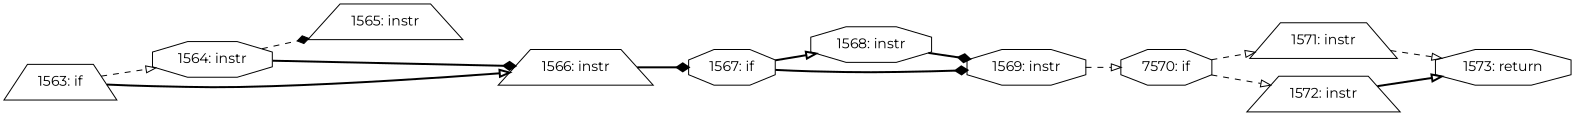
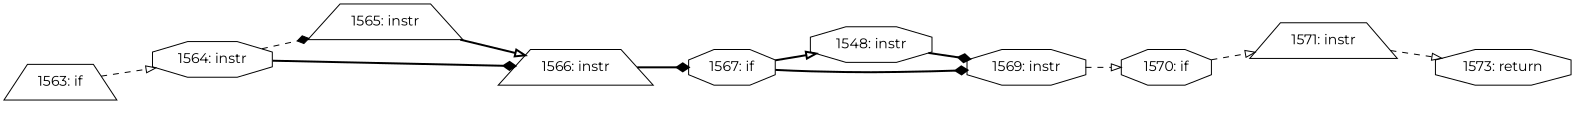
node "1568: instr": label "1568: instr" -> "1548: instr"
node "7570: if": label "7570: if" -> "1570: if"
edge "1563: if" -> "1566: instr": now "1565: instr" -> "1566: instr"
node "1572: instr": removed
